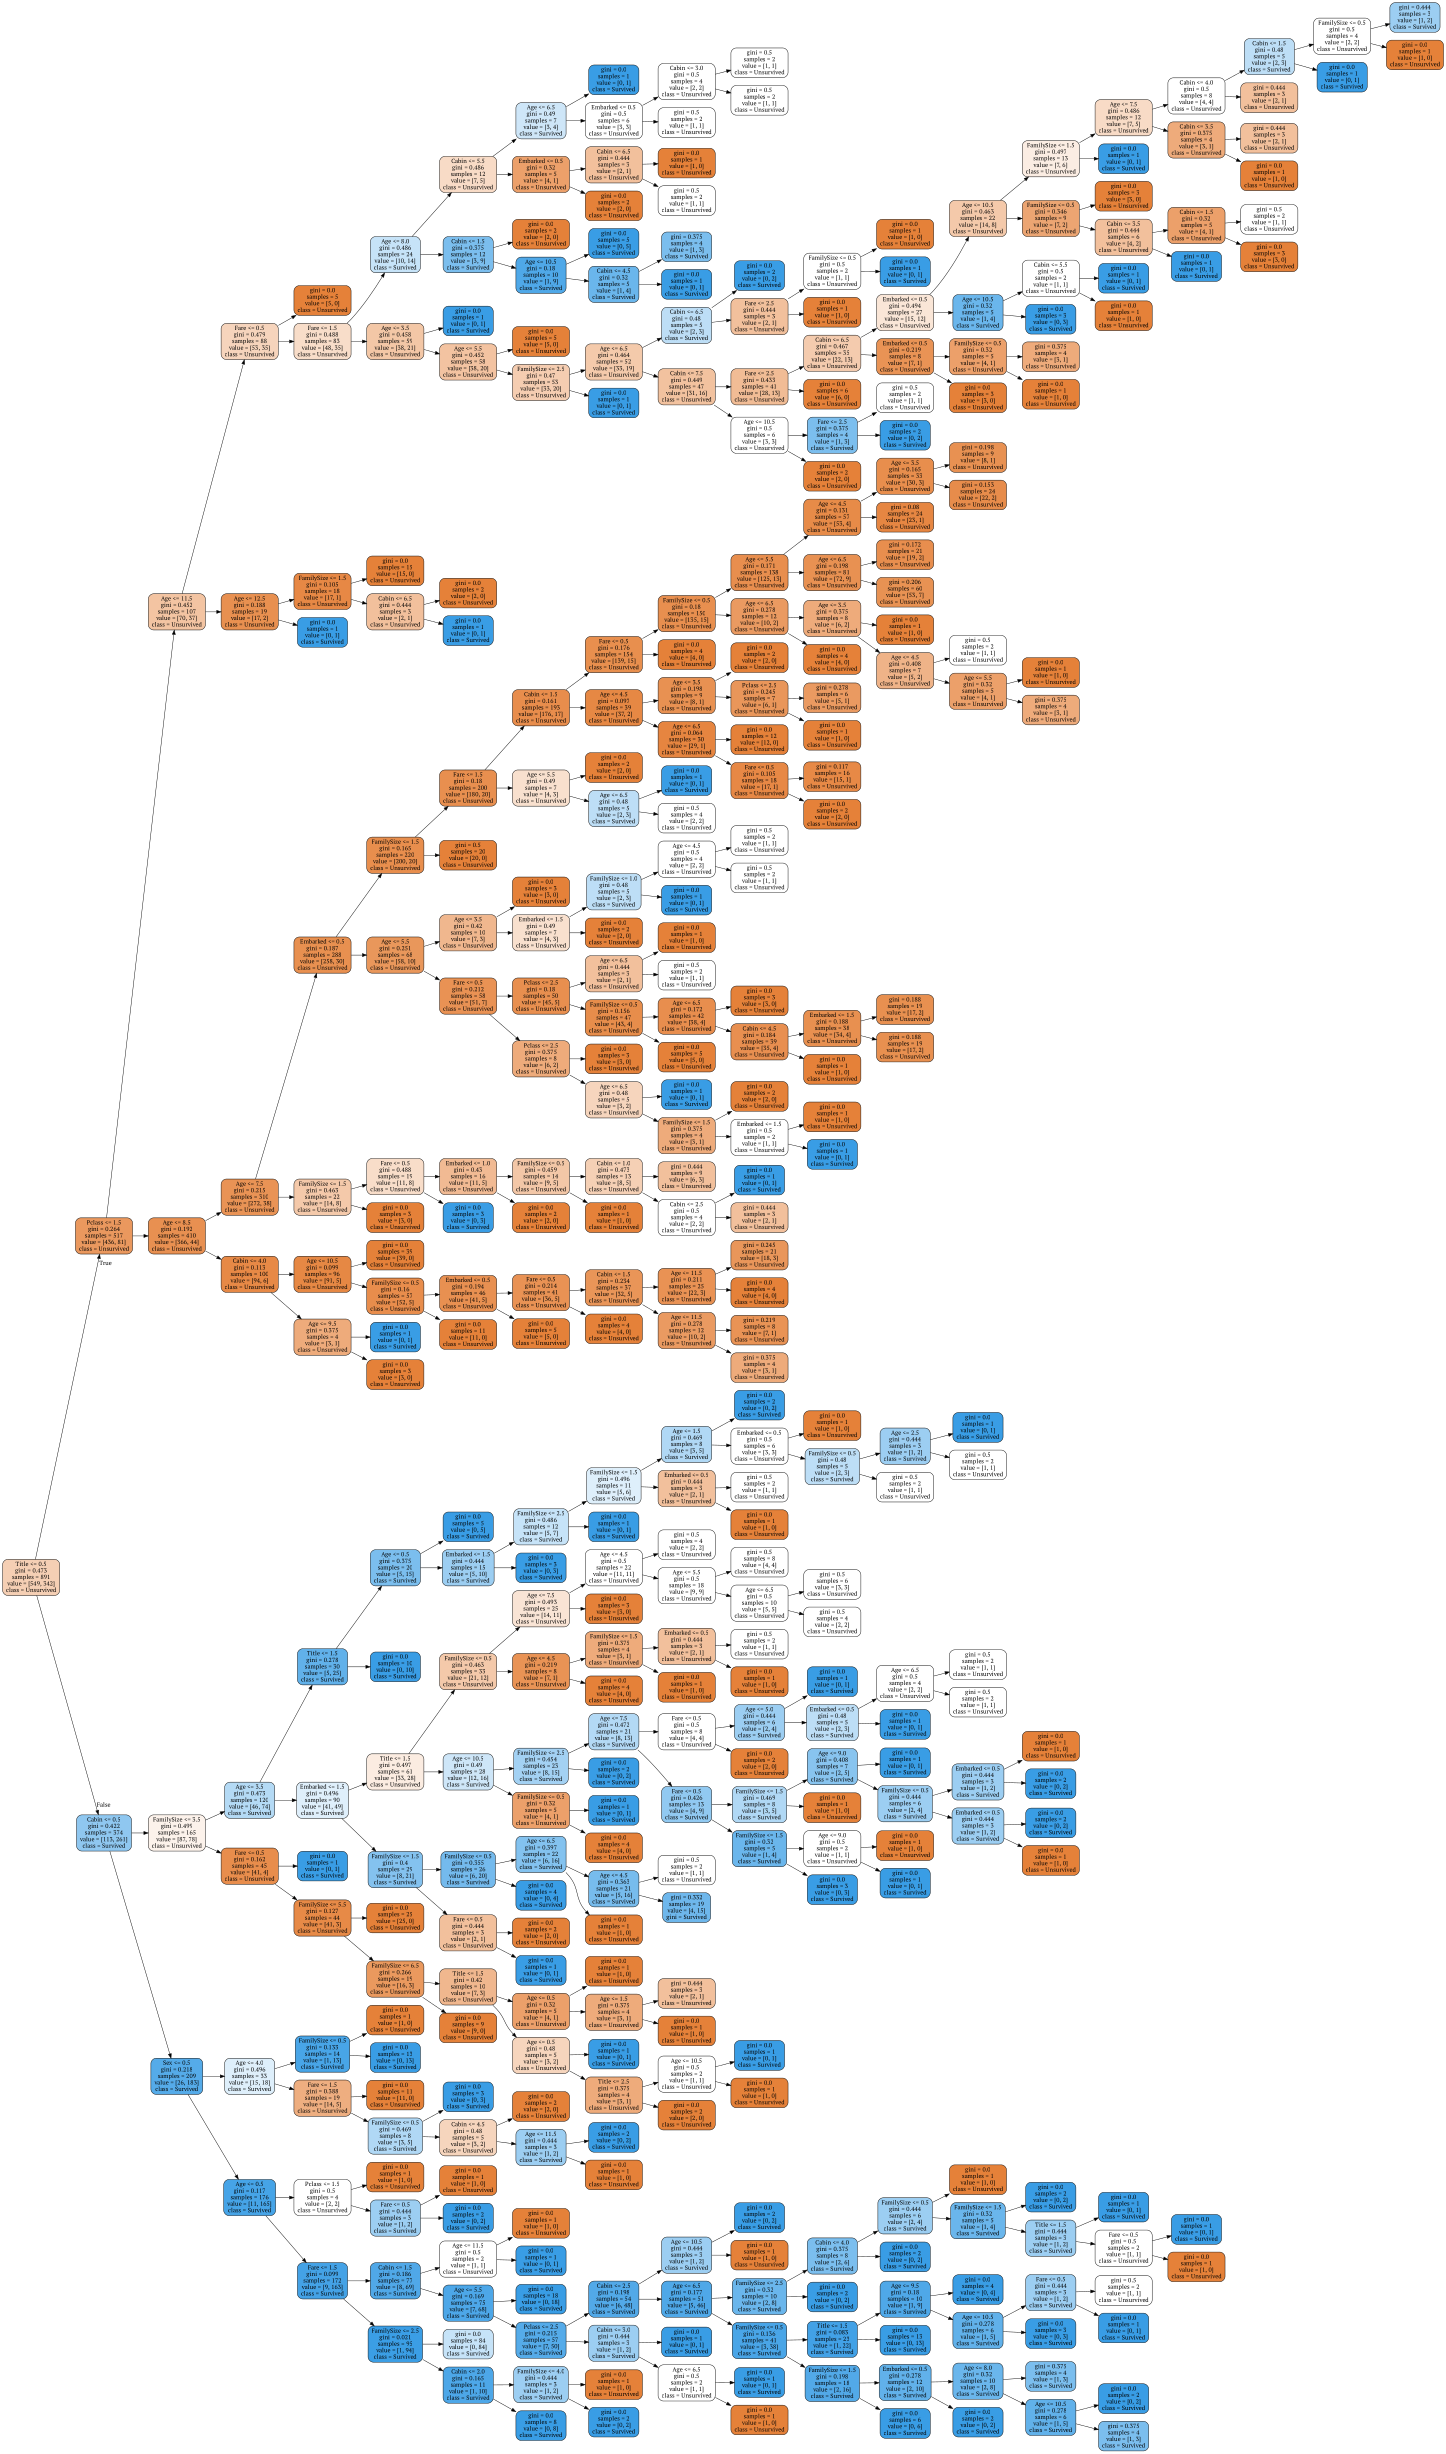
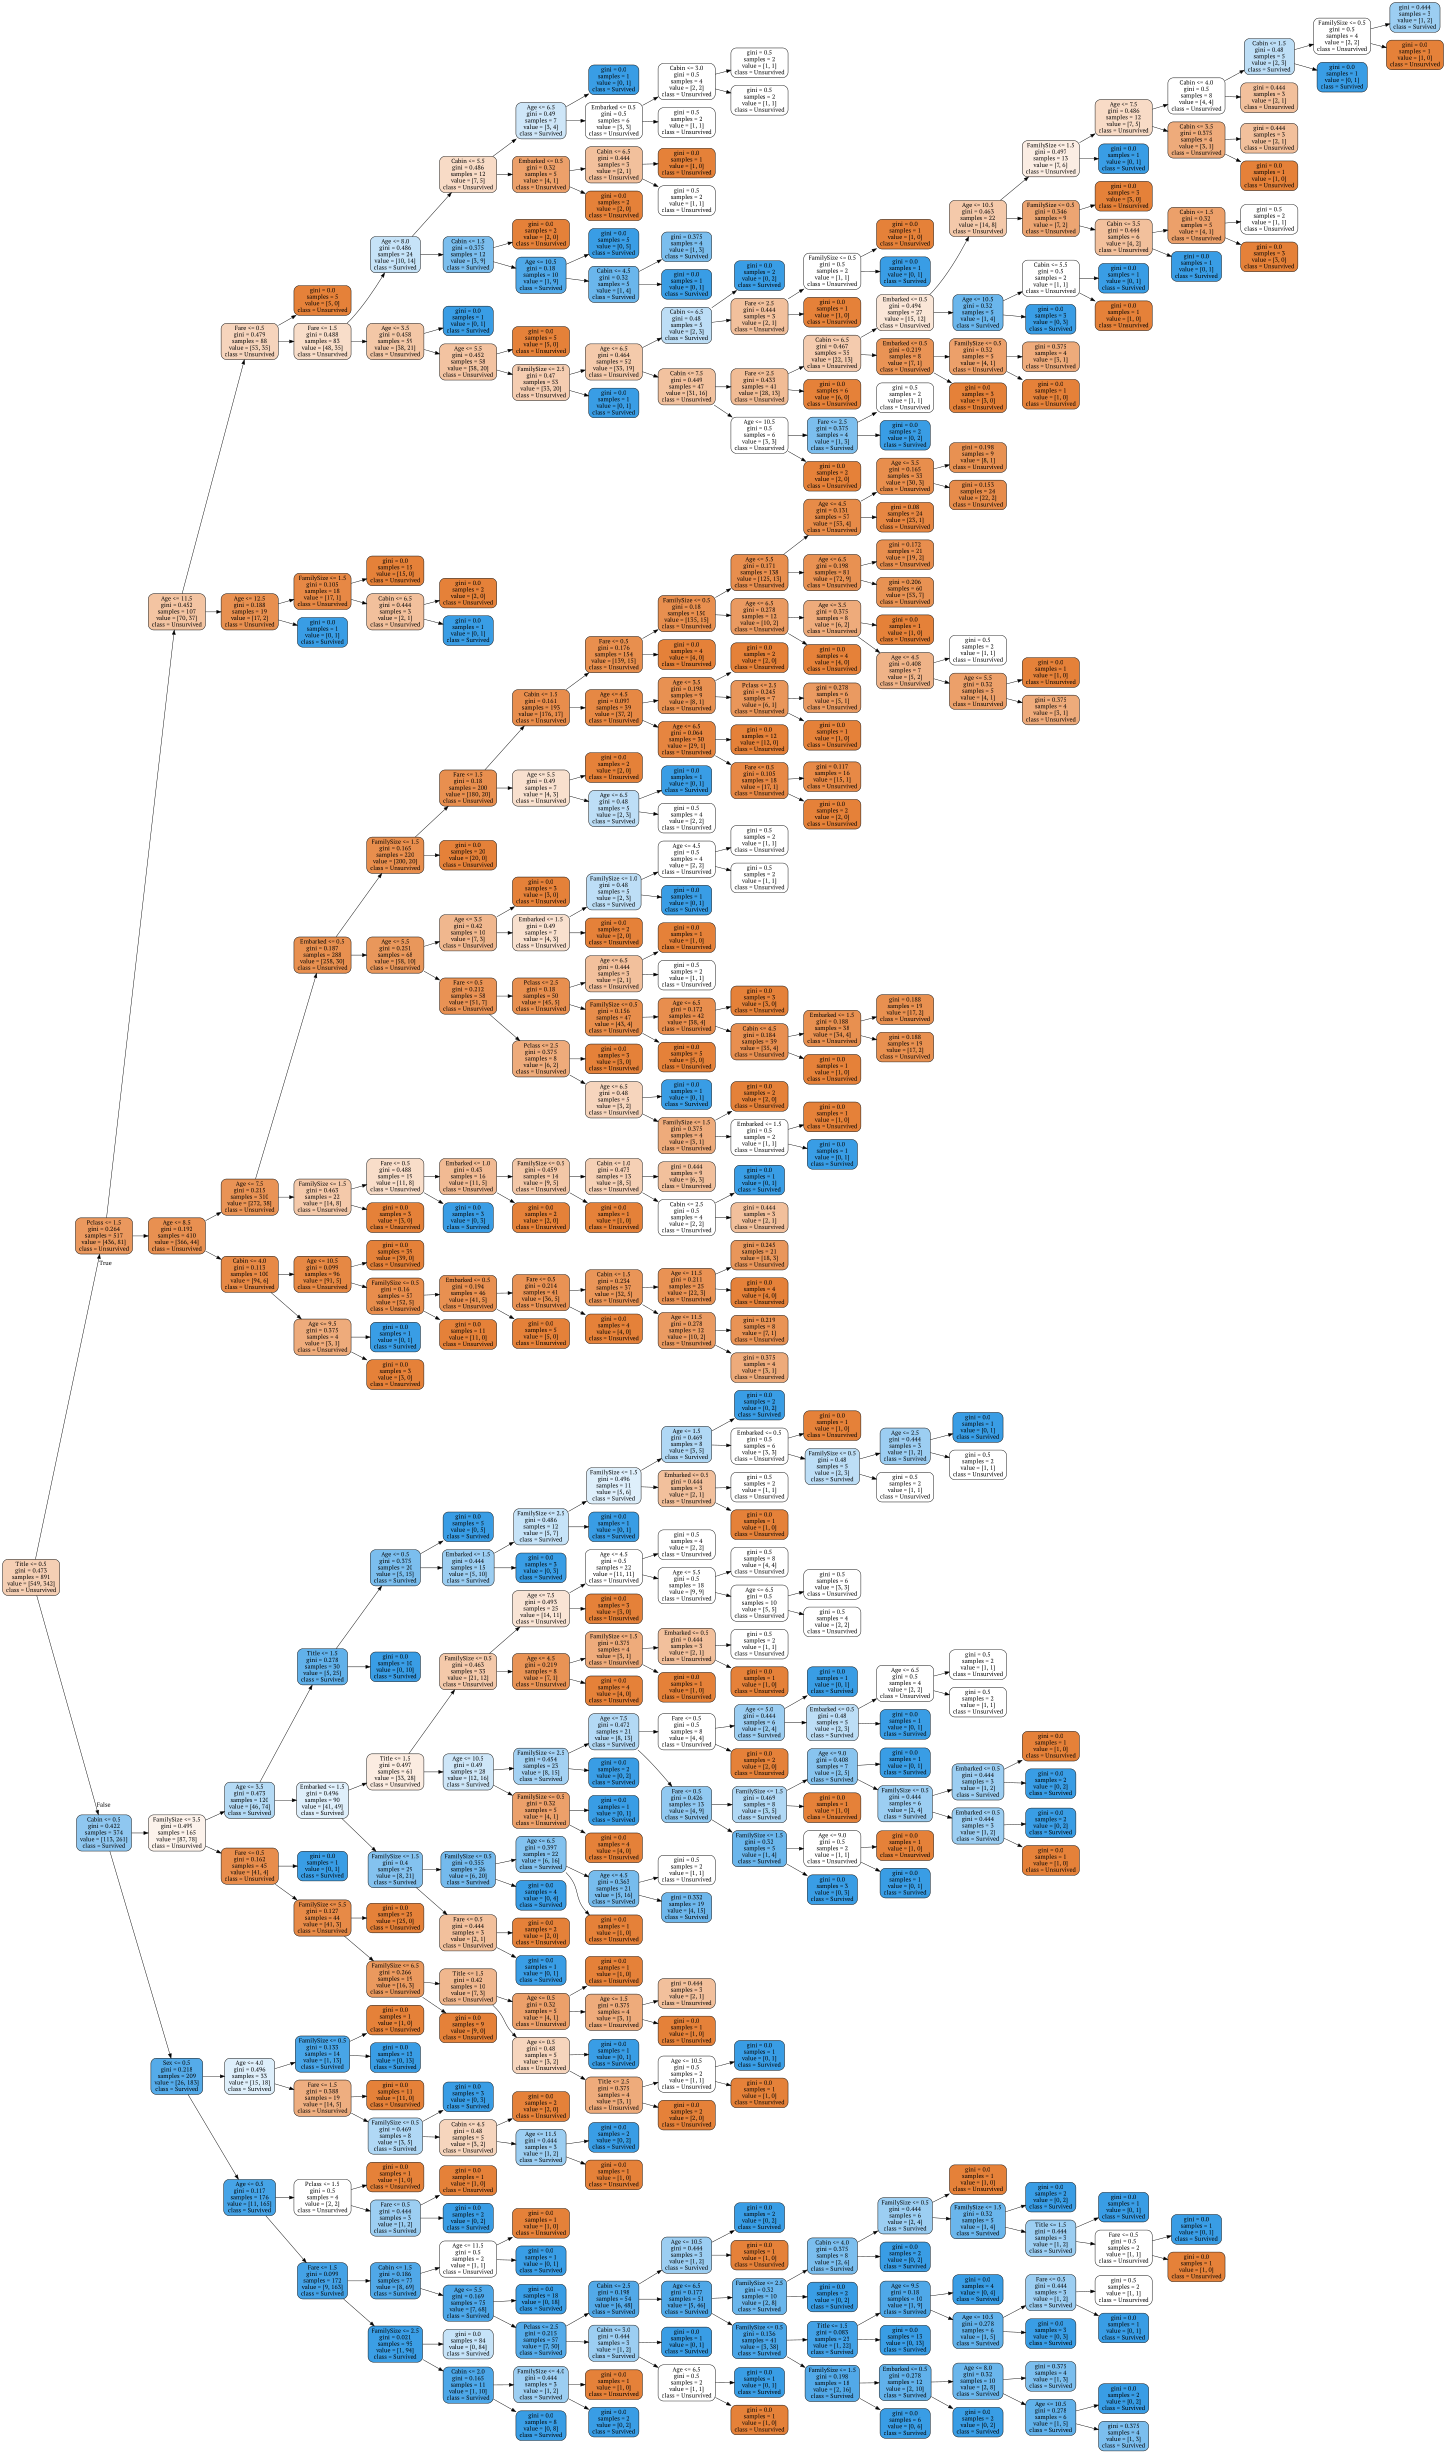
node "gini = 0.5 samples = 20 value = [20, 0] class = Unsurvived": label "gini = 0.5 samples = 20 value = [20, 0] class = Unsurvived" -> "gini = 0.0 samples = 20 value = [20, 0] class = Unsurvived"
node "gini = 0.332 samples = 19 value = [4, 15] gini = Survived": label "gini = 0.332 samples = 19 value = [4, 15] gini = Survived" -> "gini = 0.332 samples = 19 value = [4, 15] class = Survived"
